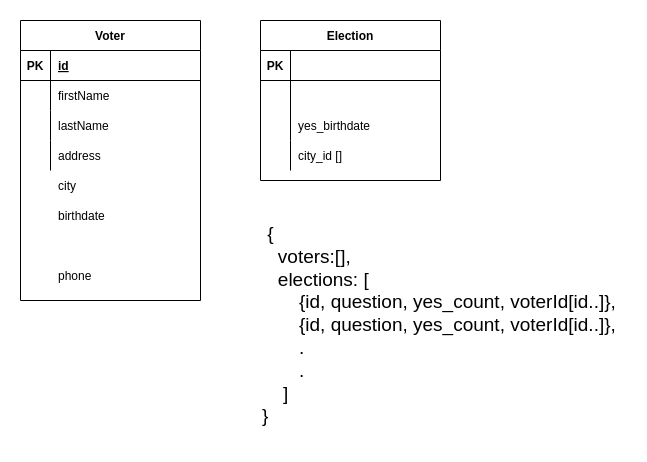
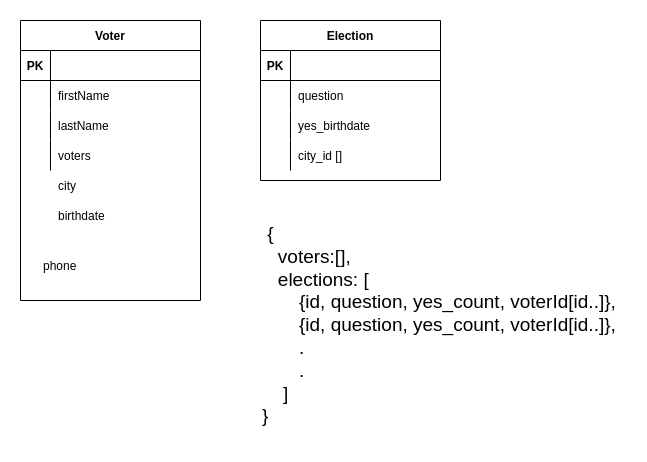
node "id": removed
node "question": added
node "address": label "address" -> "voters"
node "phone": moved (126, 276) -> (111, 266)
